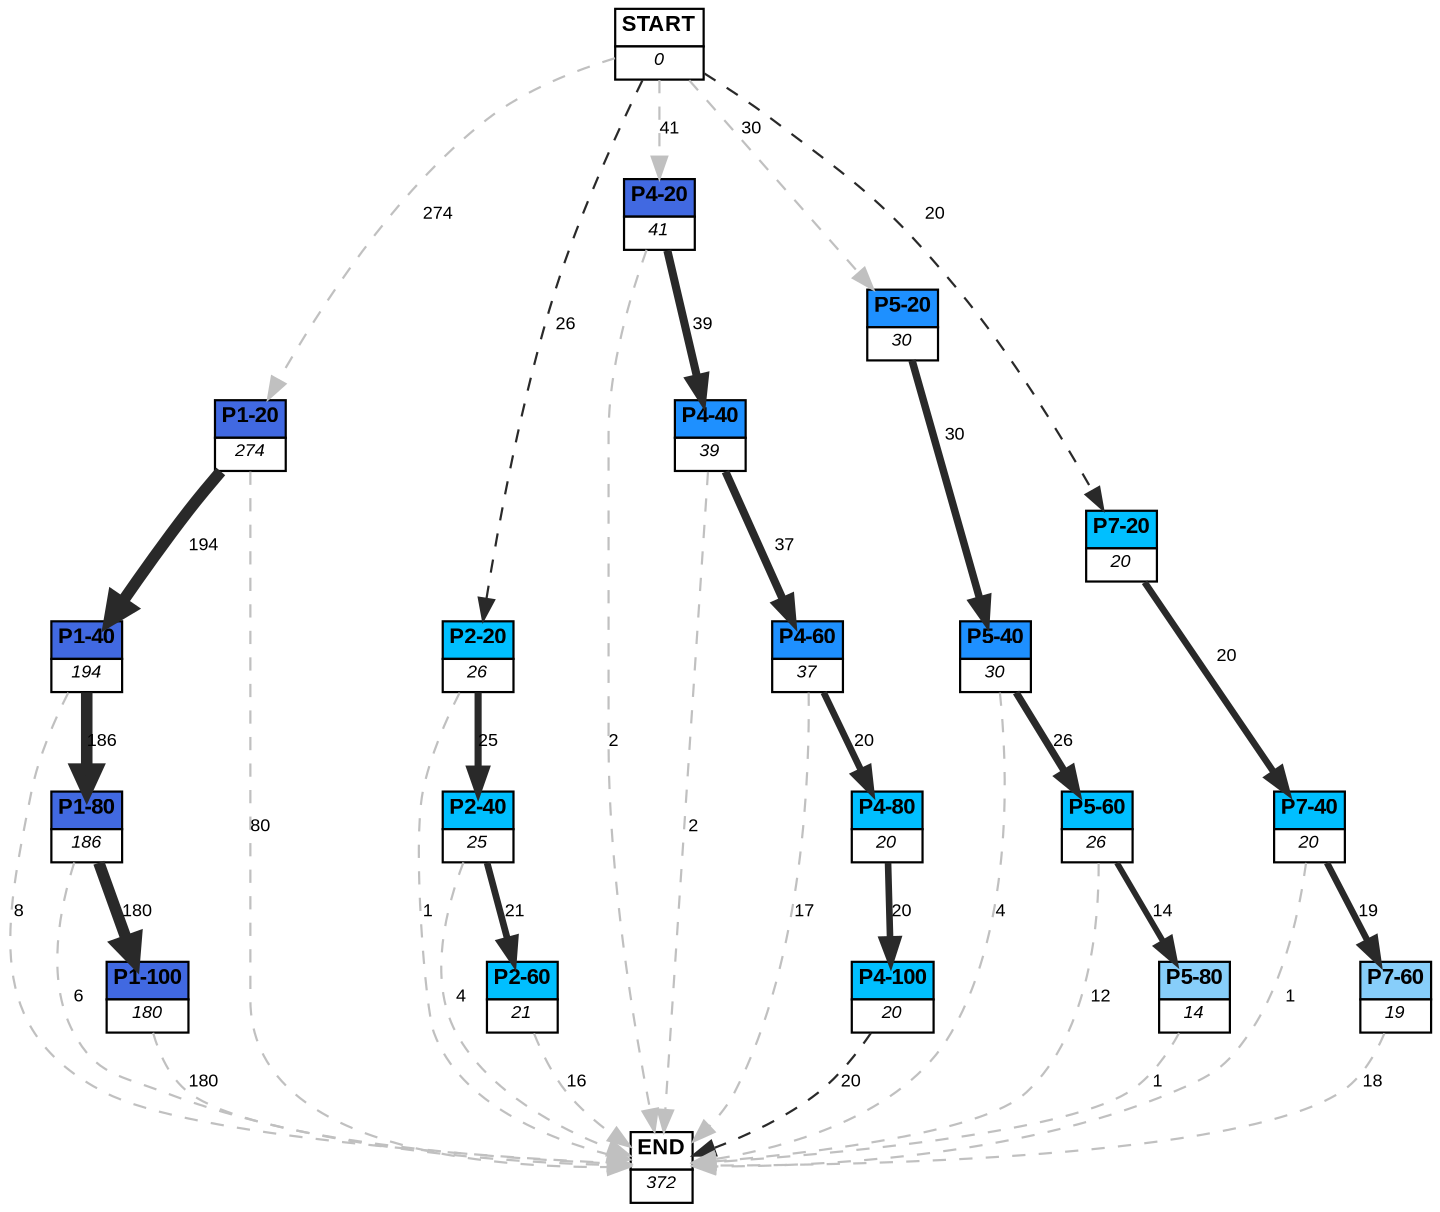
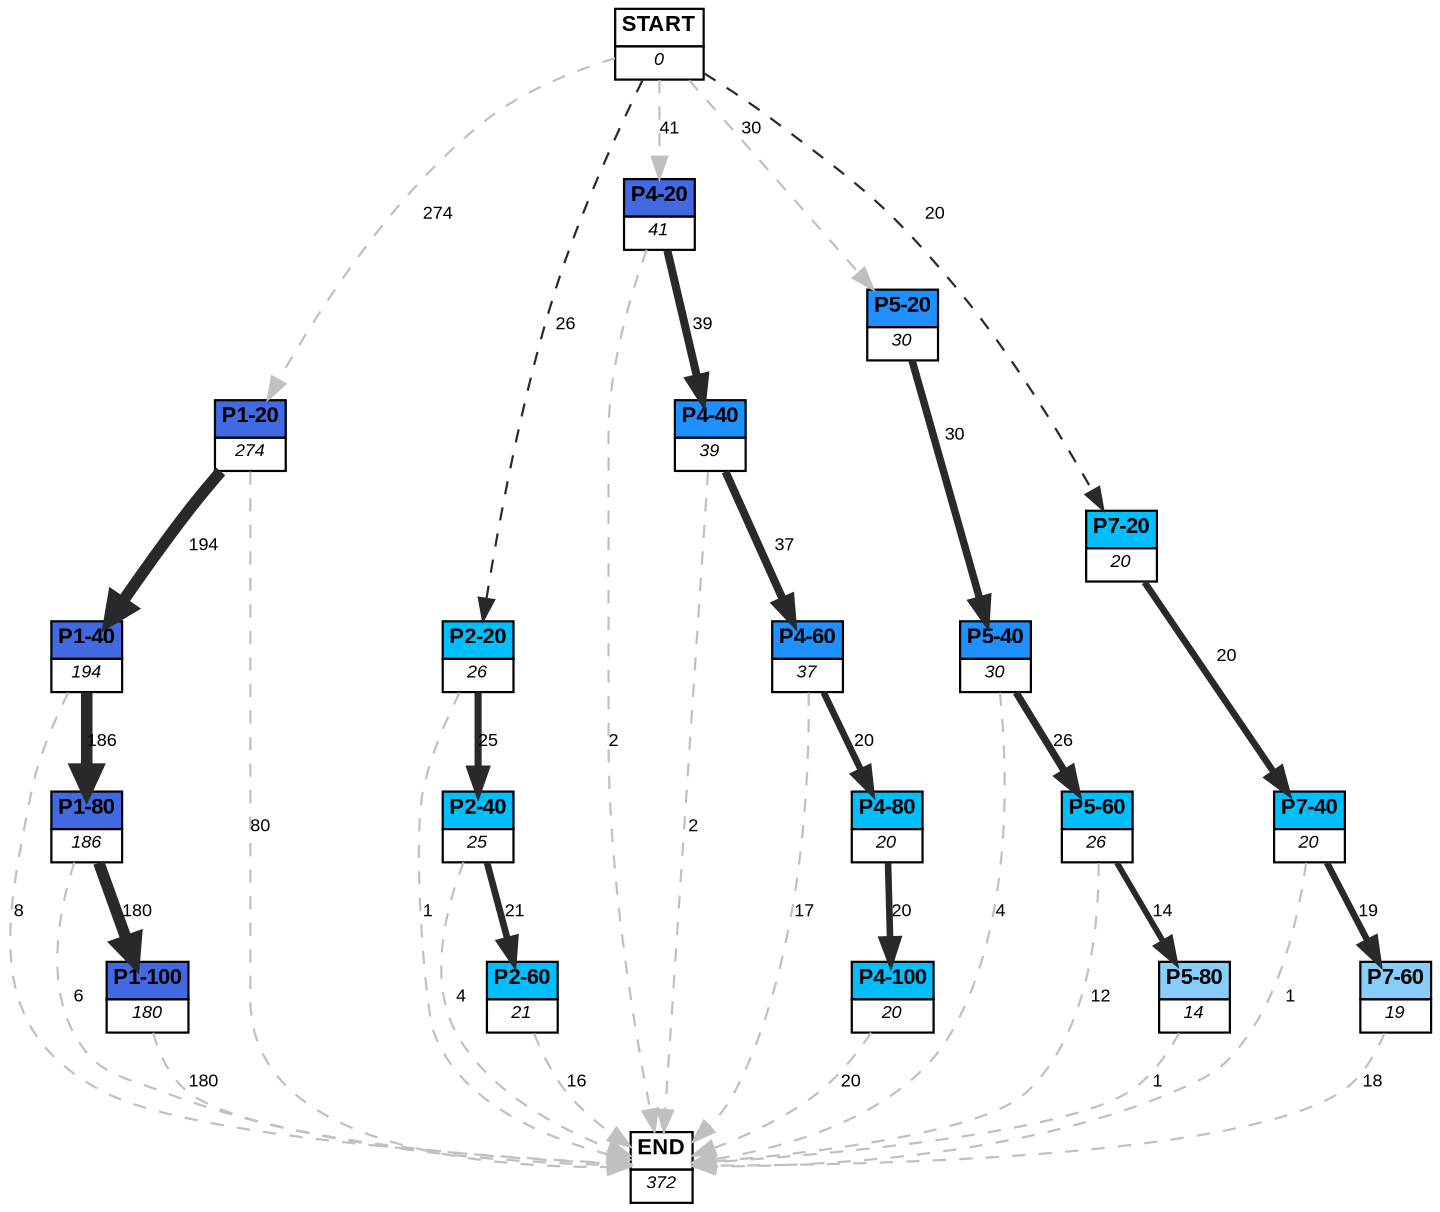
edge "P4-100" -> "END": color grey16 -> grey
